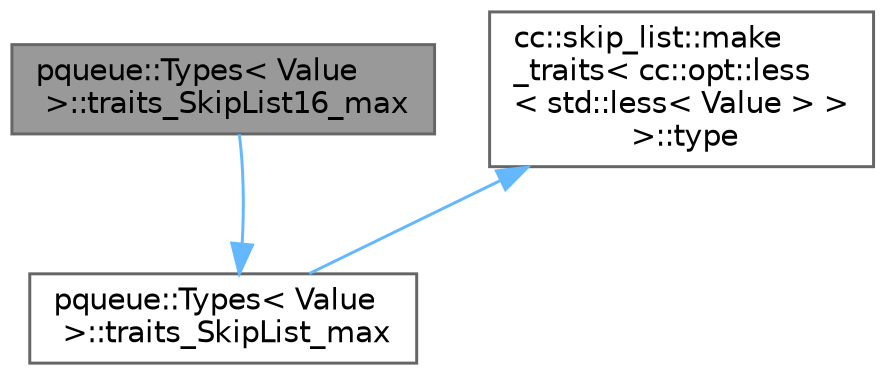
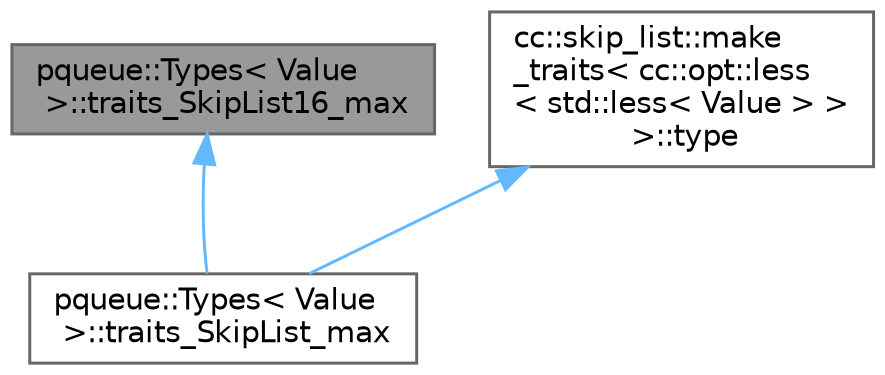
edge "pqueue::Types< Value >::traits_SkipList16_max" -> "pqueue::Types< Value >::traits_SkipList_max": reversed
